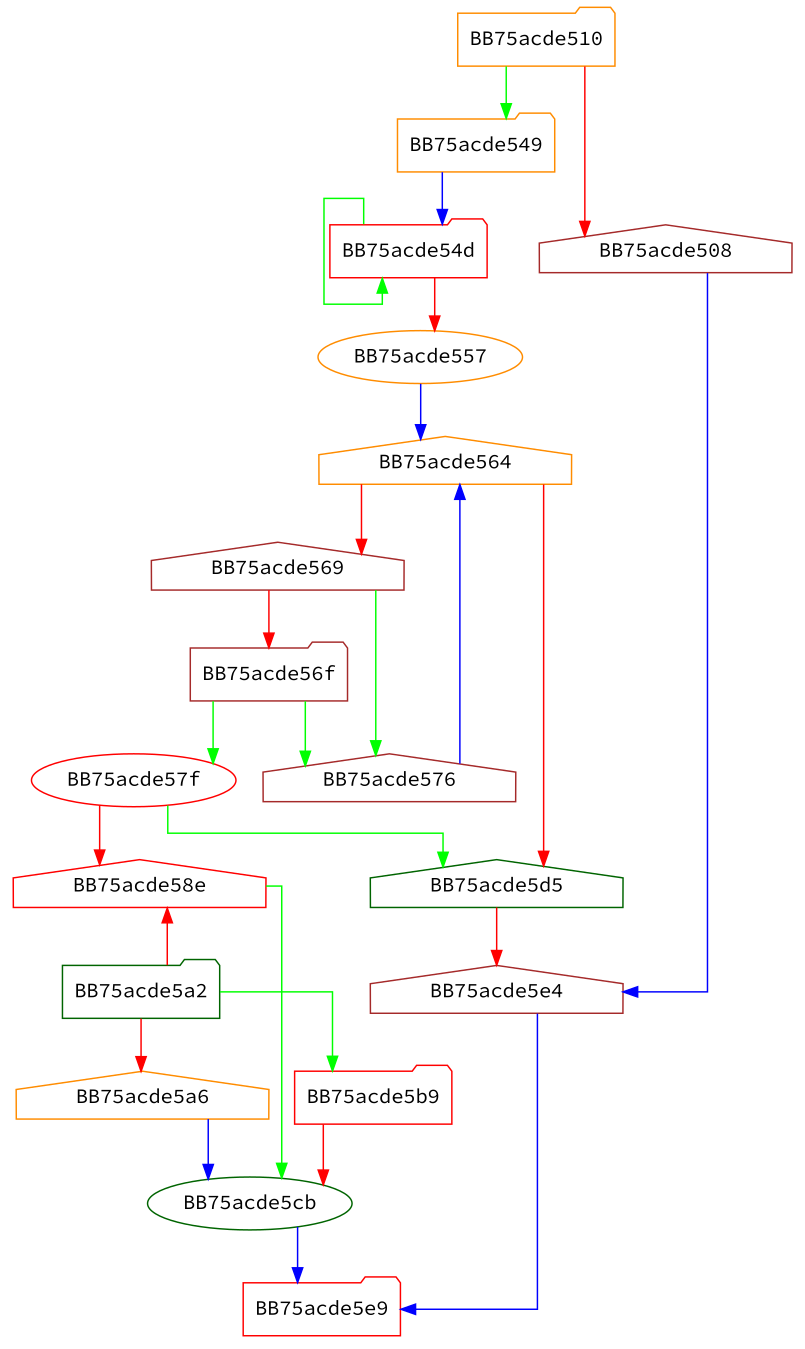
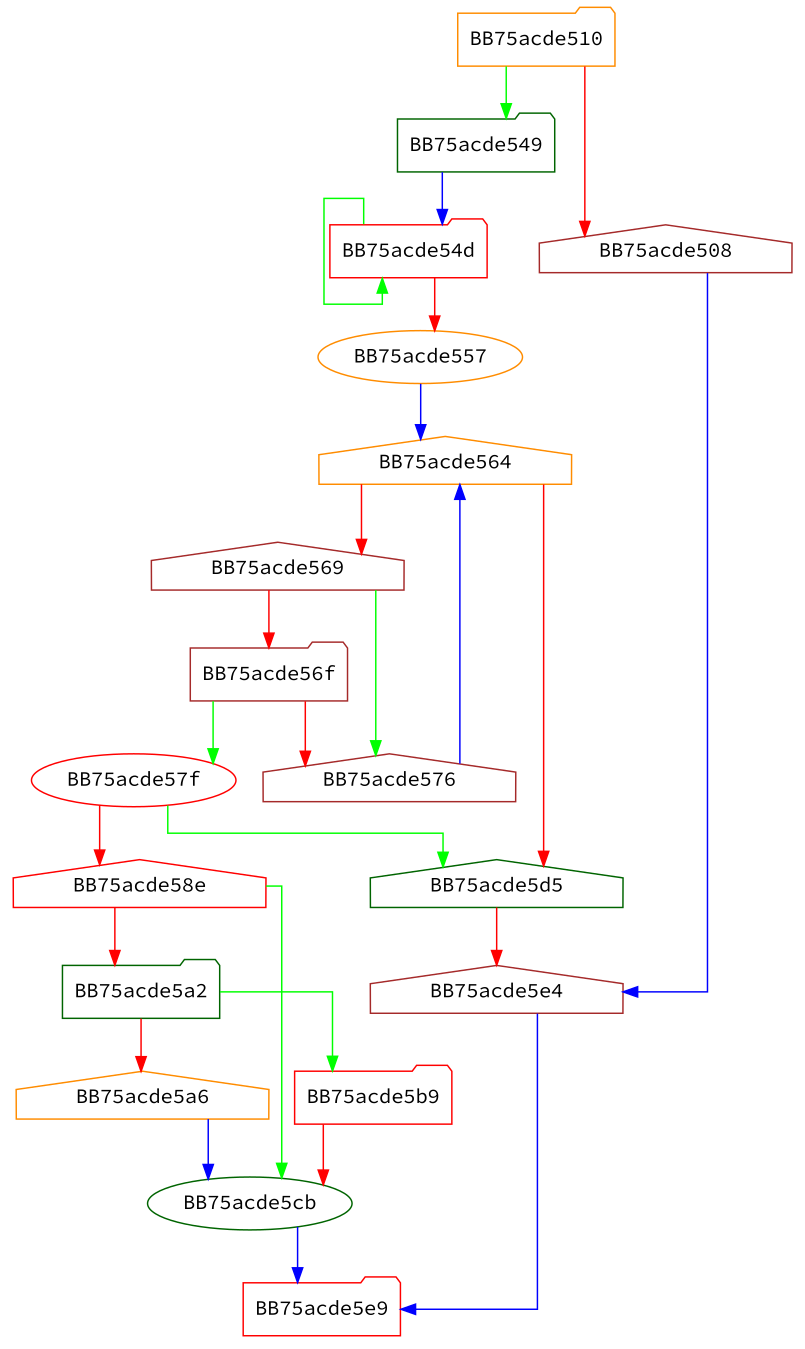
node "BB75acde549": color darkorange -> darkgreen
edge "BB75acde56f" -> "BB75acde576": color green -> red
edge "BB75acde5a2" -> "BB75acde58e": reversed
